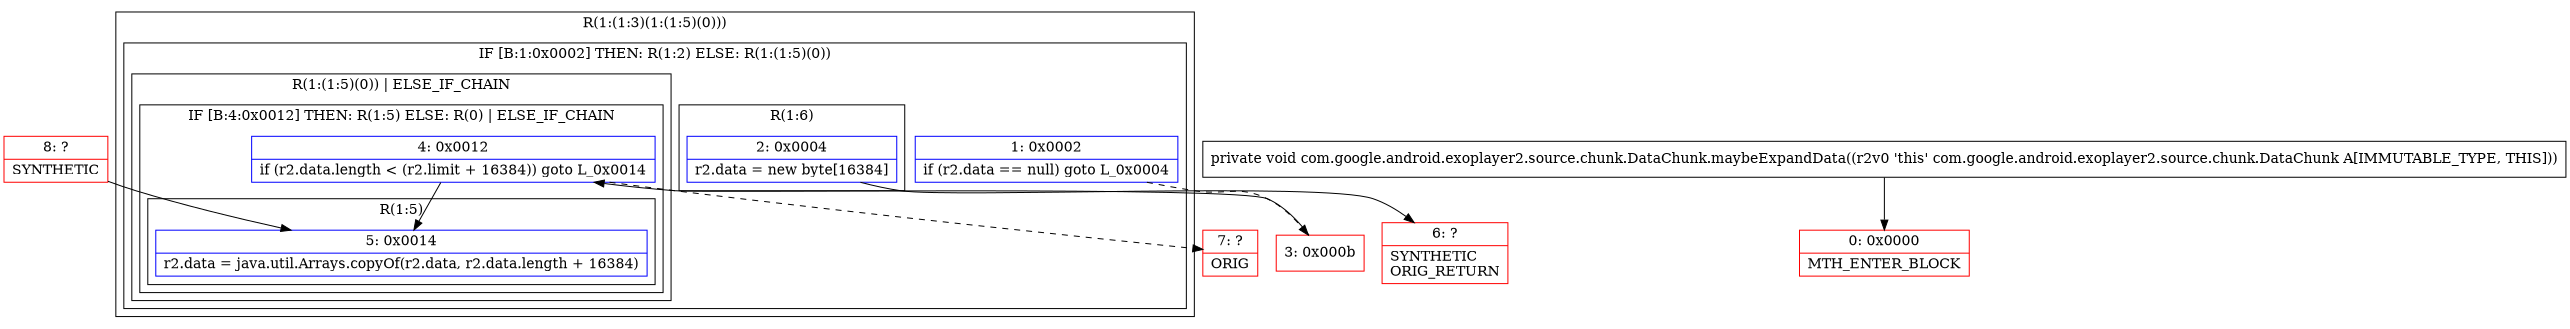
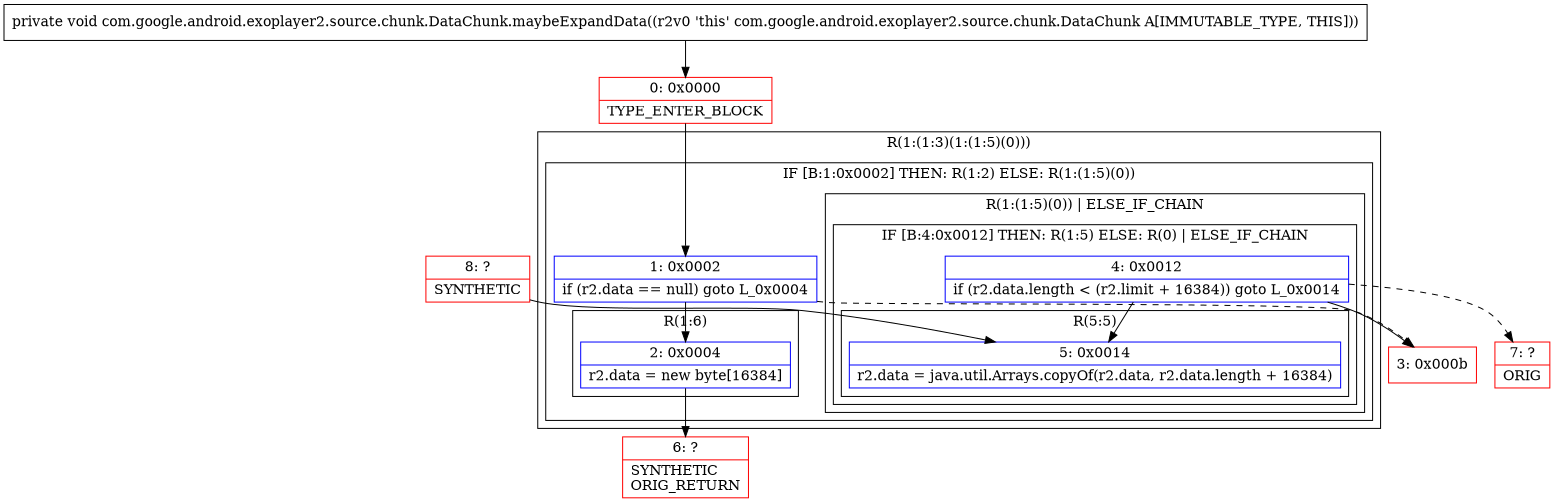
edge "0: 0x0000" -> "1: 0x0002": added
edge "3: 0x000b" -> "4: 0x0012": reversed
cluster "R(1:5)": label "R(1:5)" -> "R(5:5)"
node "0: 0x0000": text "MTH_ENTER_BLOCK" -> "TYPE_ENTER_BLOCK"
edge "1: 0x0002" -> "2: 0x0004": added
